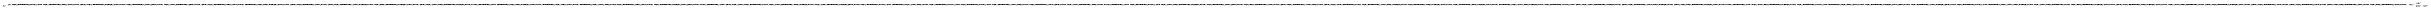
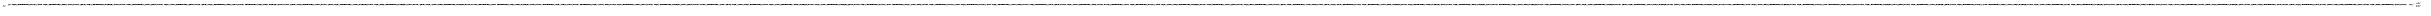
node "2006679209 - []": removed
